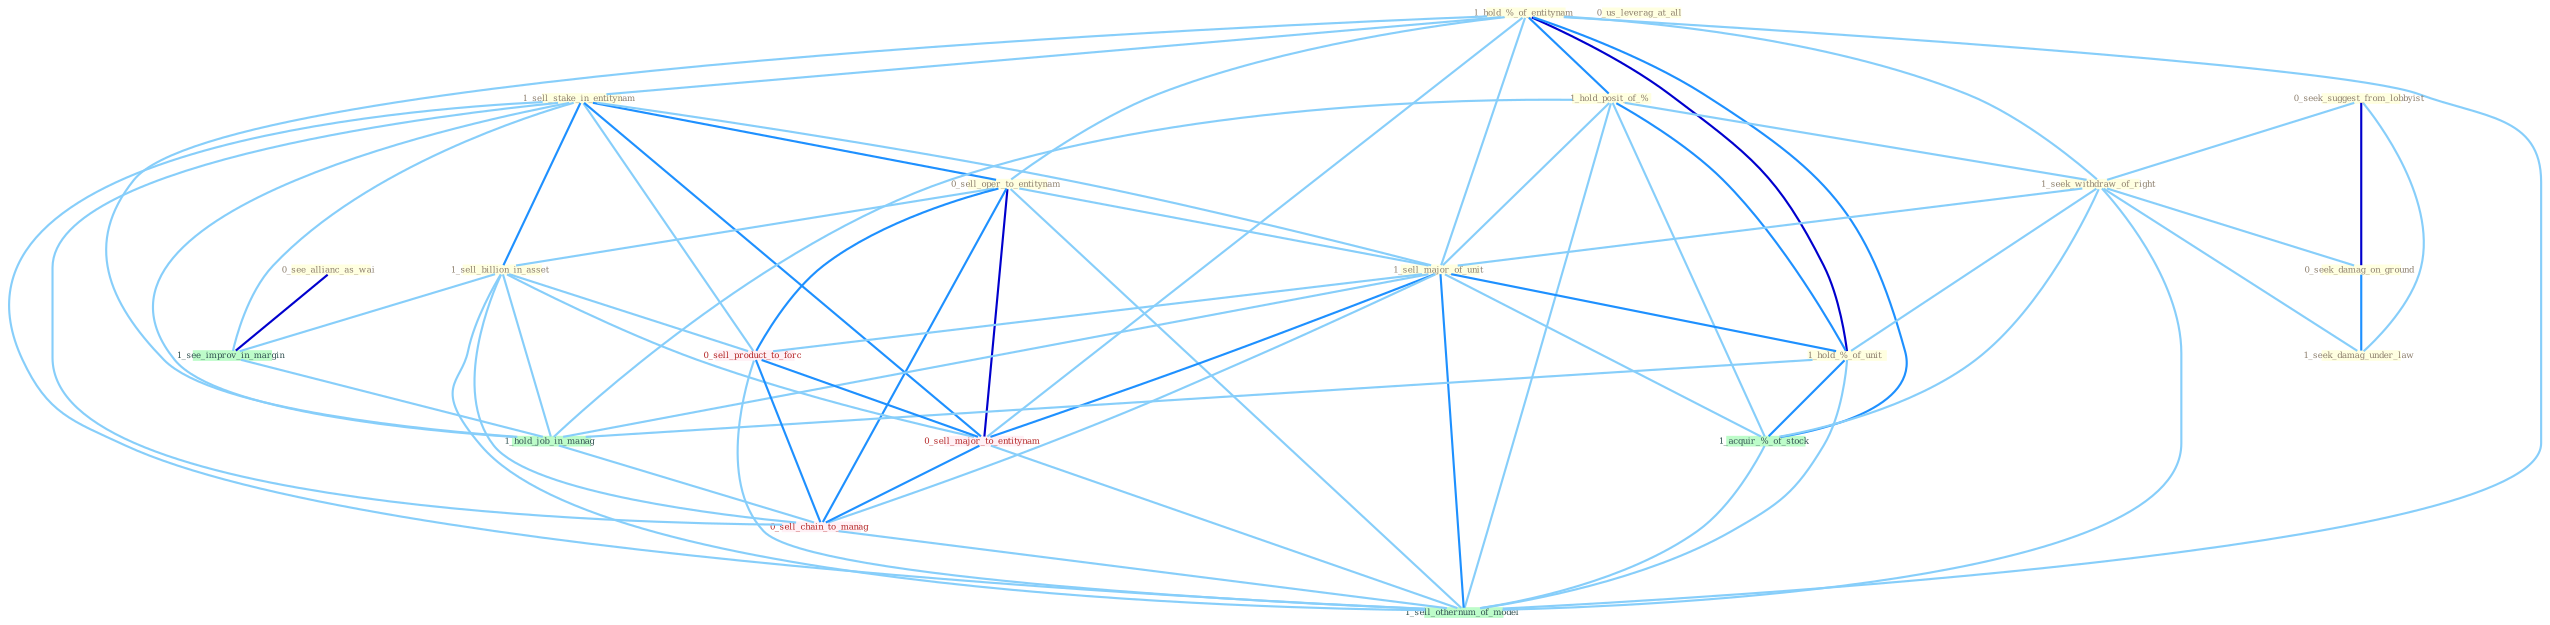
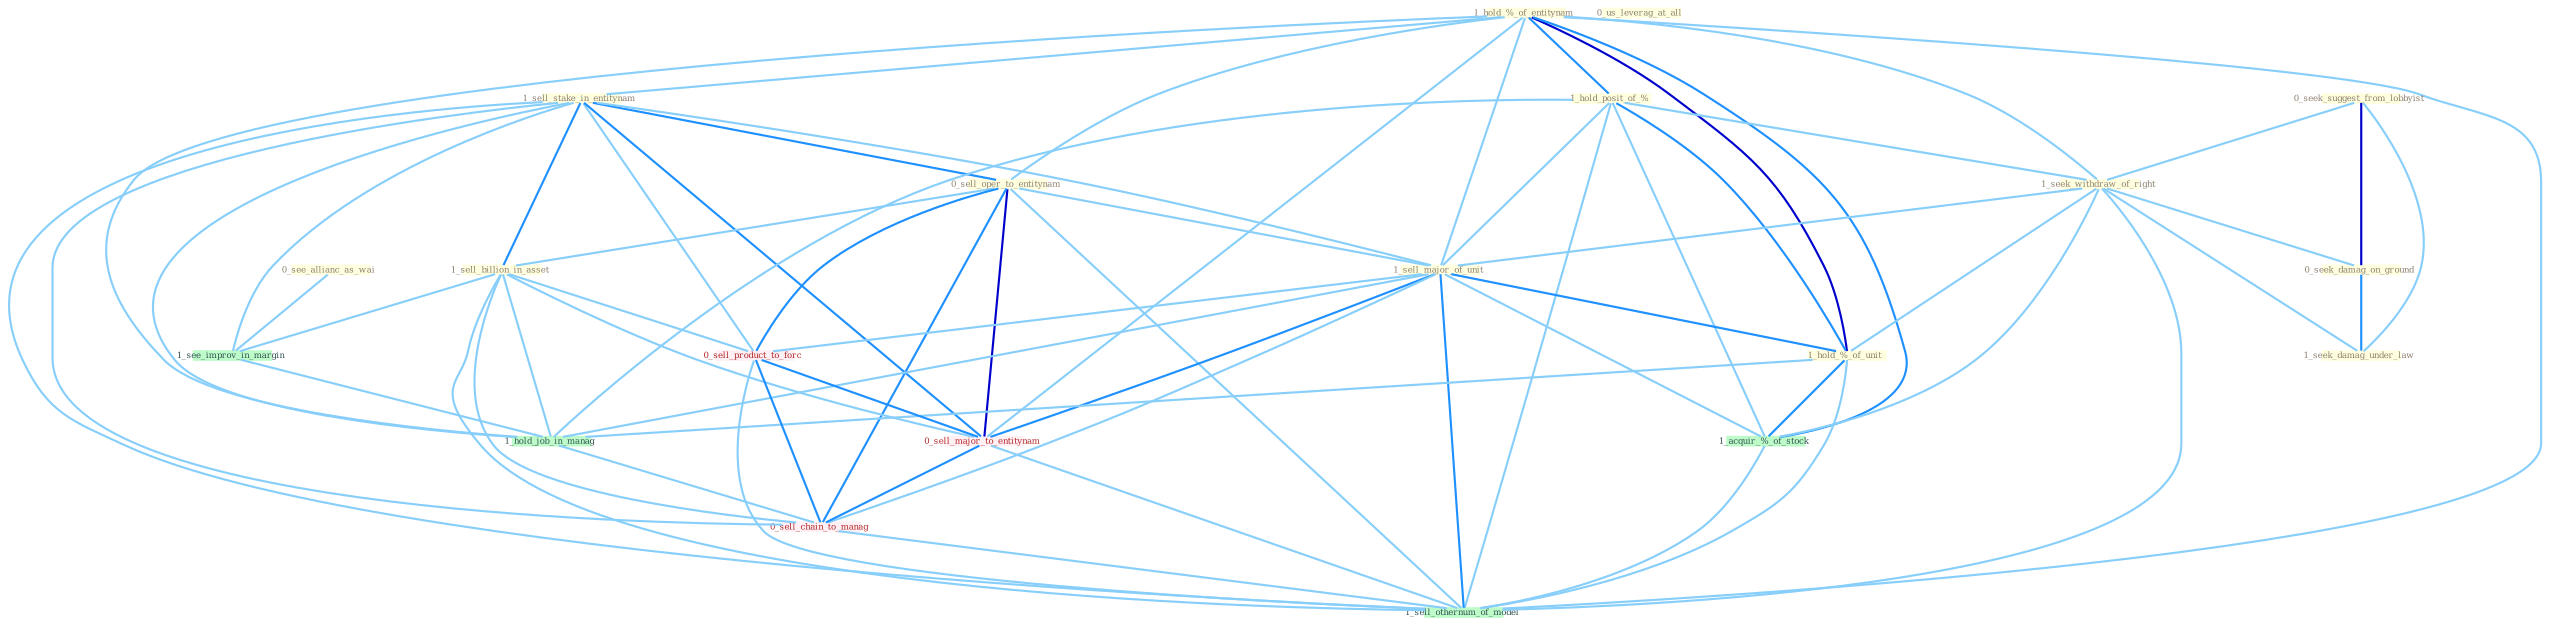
edge "0_see_allianc_as_wai" -- "1_see_improv_in_margin": color #0000cd -> #87cefa
